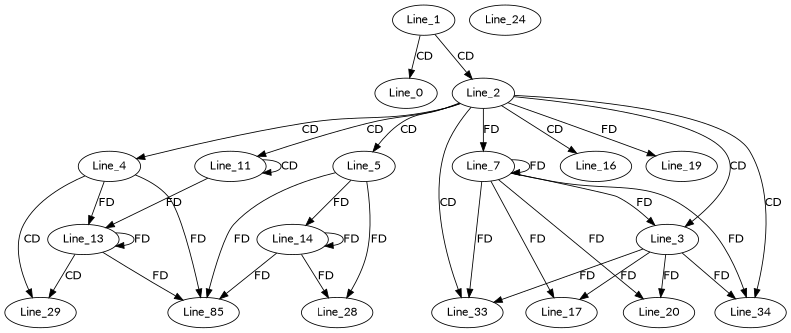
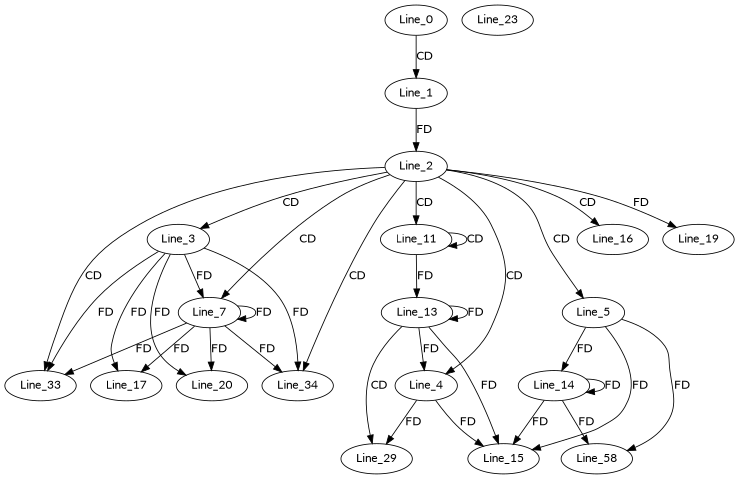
node "Line_23": added
node "Line_24": removed
edge "Line_1" -> "Line_0": reversed
edge "Line_1" -> "Line_2": label "CD" -> "FD"
edge "Line_2" -> "Line_7": label "FD" -> "CD"
edge "Line_7" -> "Line_3": reversed
edge "Line_4" -> "Line_13": reversed
edge "Line_4" -> "Line_29": label "CD" -> "FD"
node "Line_85": label "Line_85" -> "Line_15"
node "Line_28": label "Line_28" -> "Line_58"
